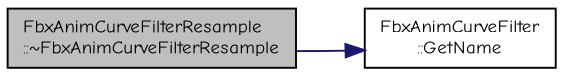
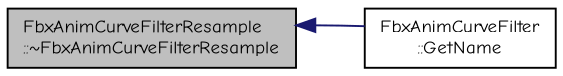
edge "FbxAnimCurveFilterResample ::~FbxAnimCurveFilterResample" -> "FbxAnimCurveFilter ::GetName": reversed
